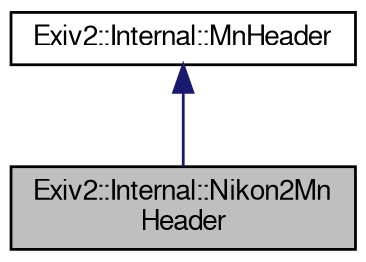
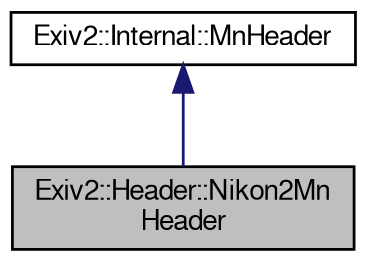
node "Exiv2::Internal::Nikon2Mn Header": label "Exiv2::Internal::Nikon2Mn Header" -> "Exiv2::Header::Nikon2Mn Header"
